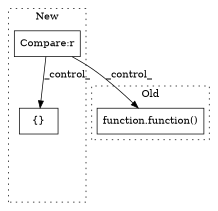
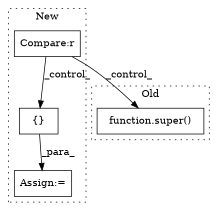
node "function.function()": label "function.function()" -> "function.super()"
node "Assign:=": added
